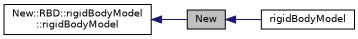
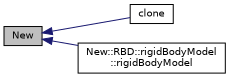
edge "New" -> "New::RBD::rigidBodyModel ::rigidBodyModel": reversed
node "rigidBodyModel": label "rigidBodyModel" -> "clone"
